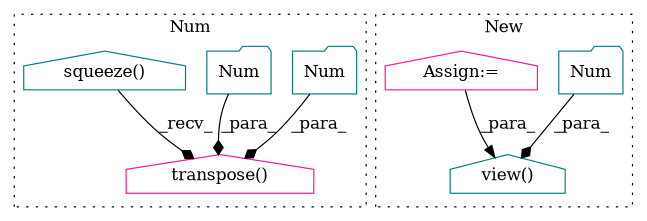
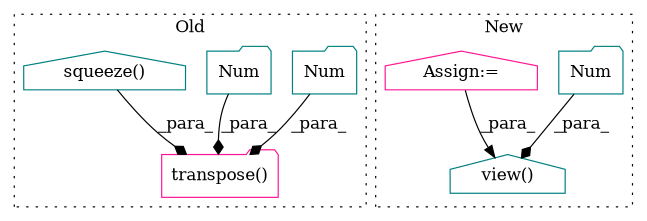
cluster "Num": label "Num" -> "Old"
edge "squeeze()" -> "transpose()": label "_recv_" -> "_para_"
node "transpose()": shape house -> folder
